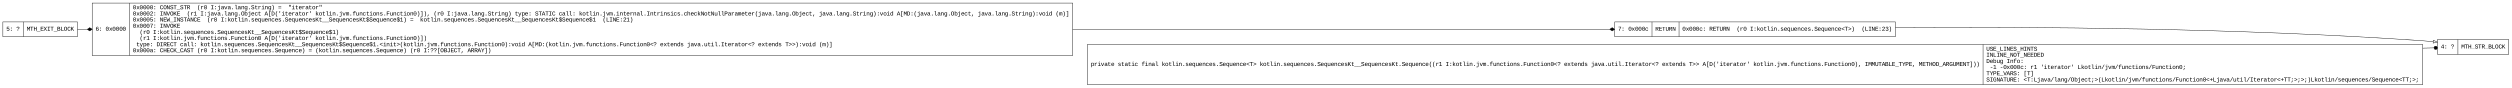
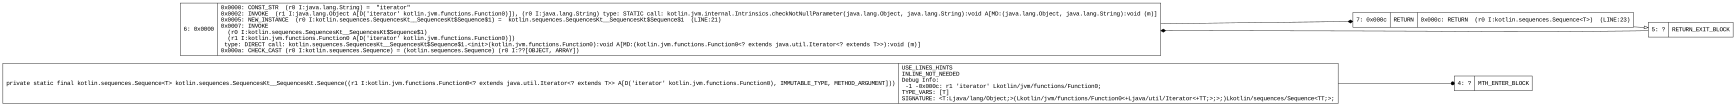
node "5: ?": text "MTH_EXIT_BLOCK" -> "RETURN_EXIT_BLOCK"
edge "7: 0x000c" -> "4: ?": now "7: 0x000c" -> "5: ?"
node "4: ?": text "MTH_STR_BLOCK" -> "MTH_ENTER_BLOCK"
